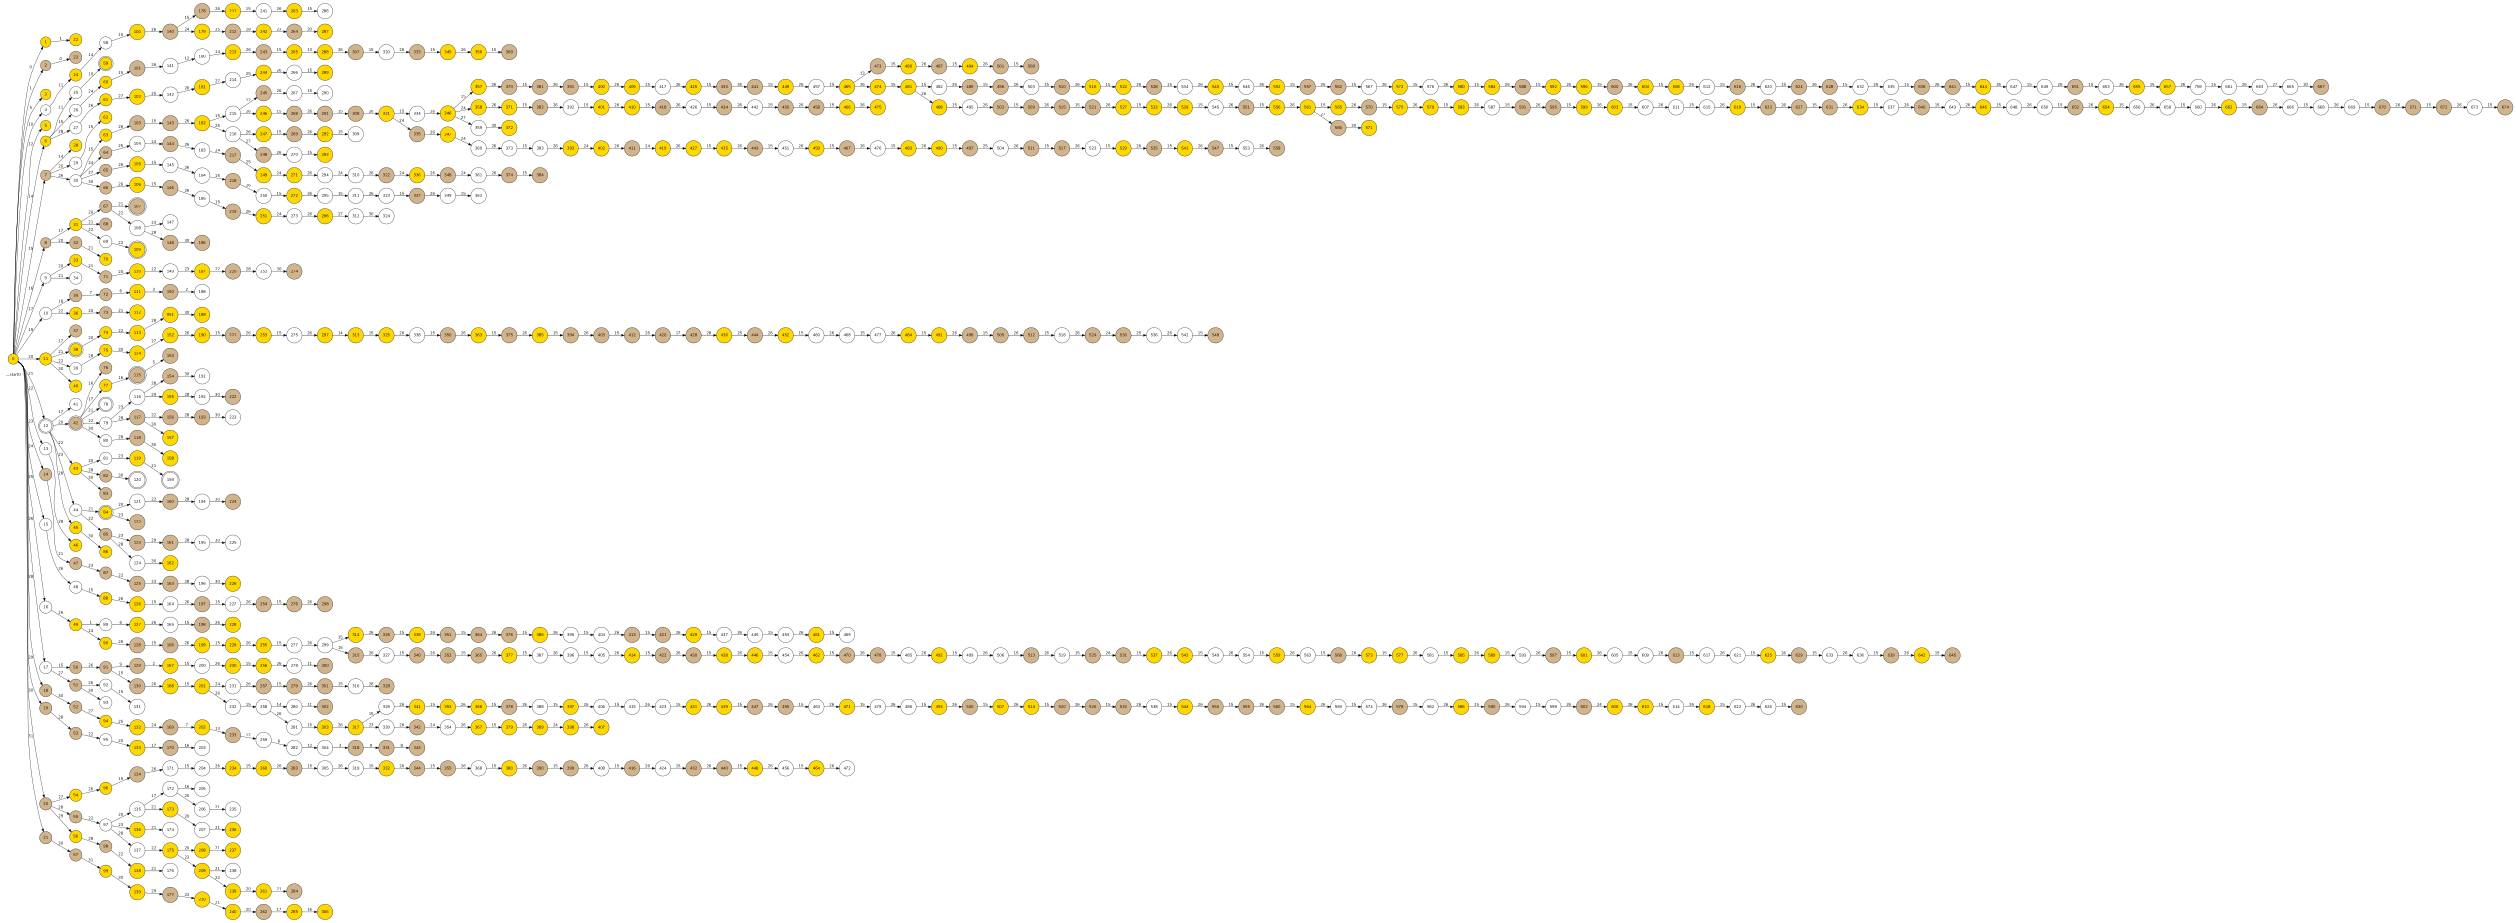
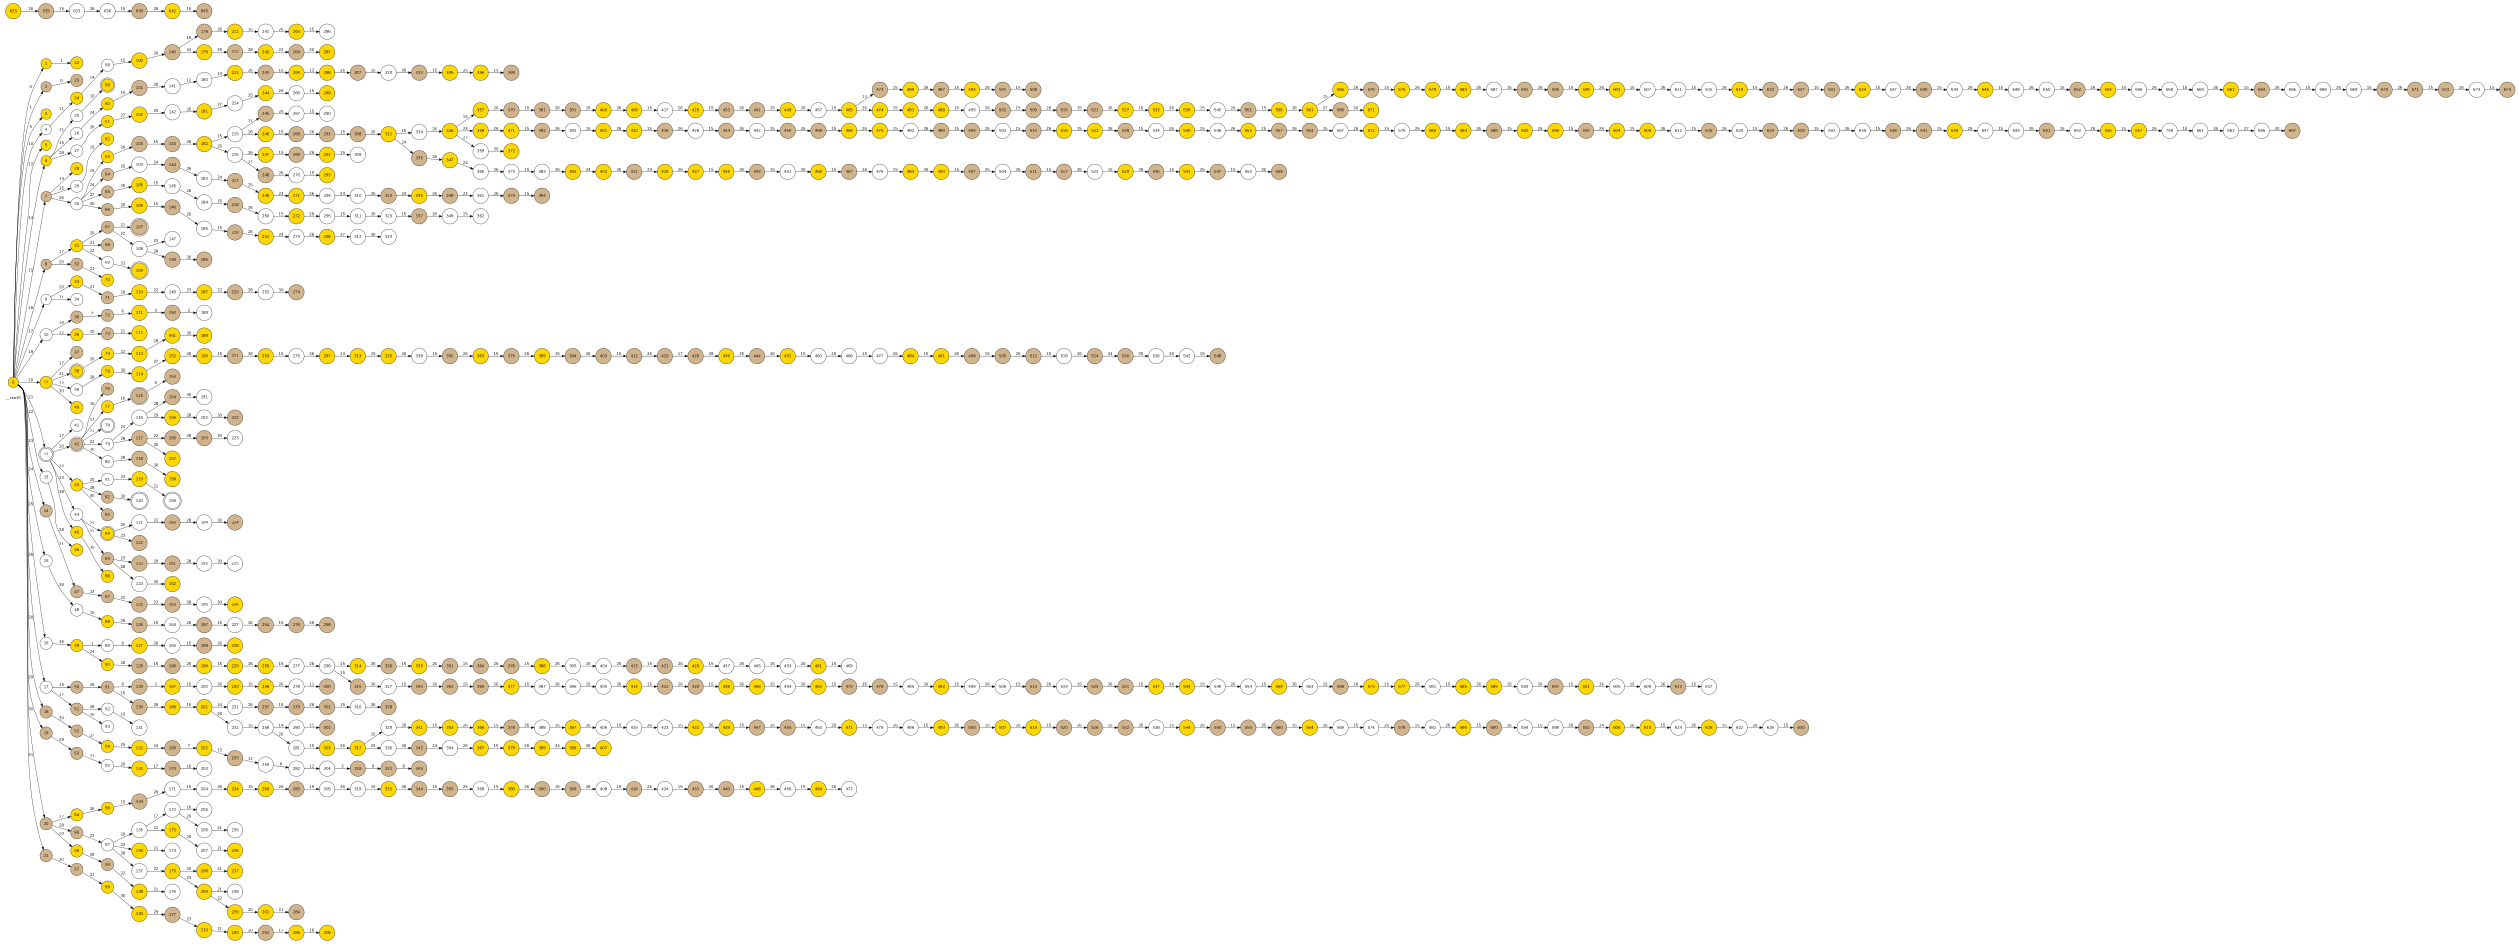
edge "481" -> "482": now "475" -> "482"
node "126": fillcolor gold -> tan
node "621": removed
